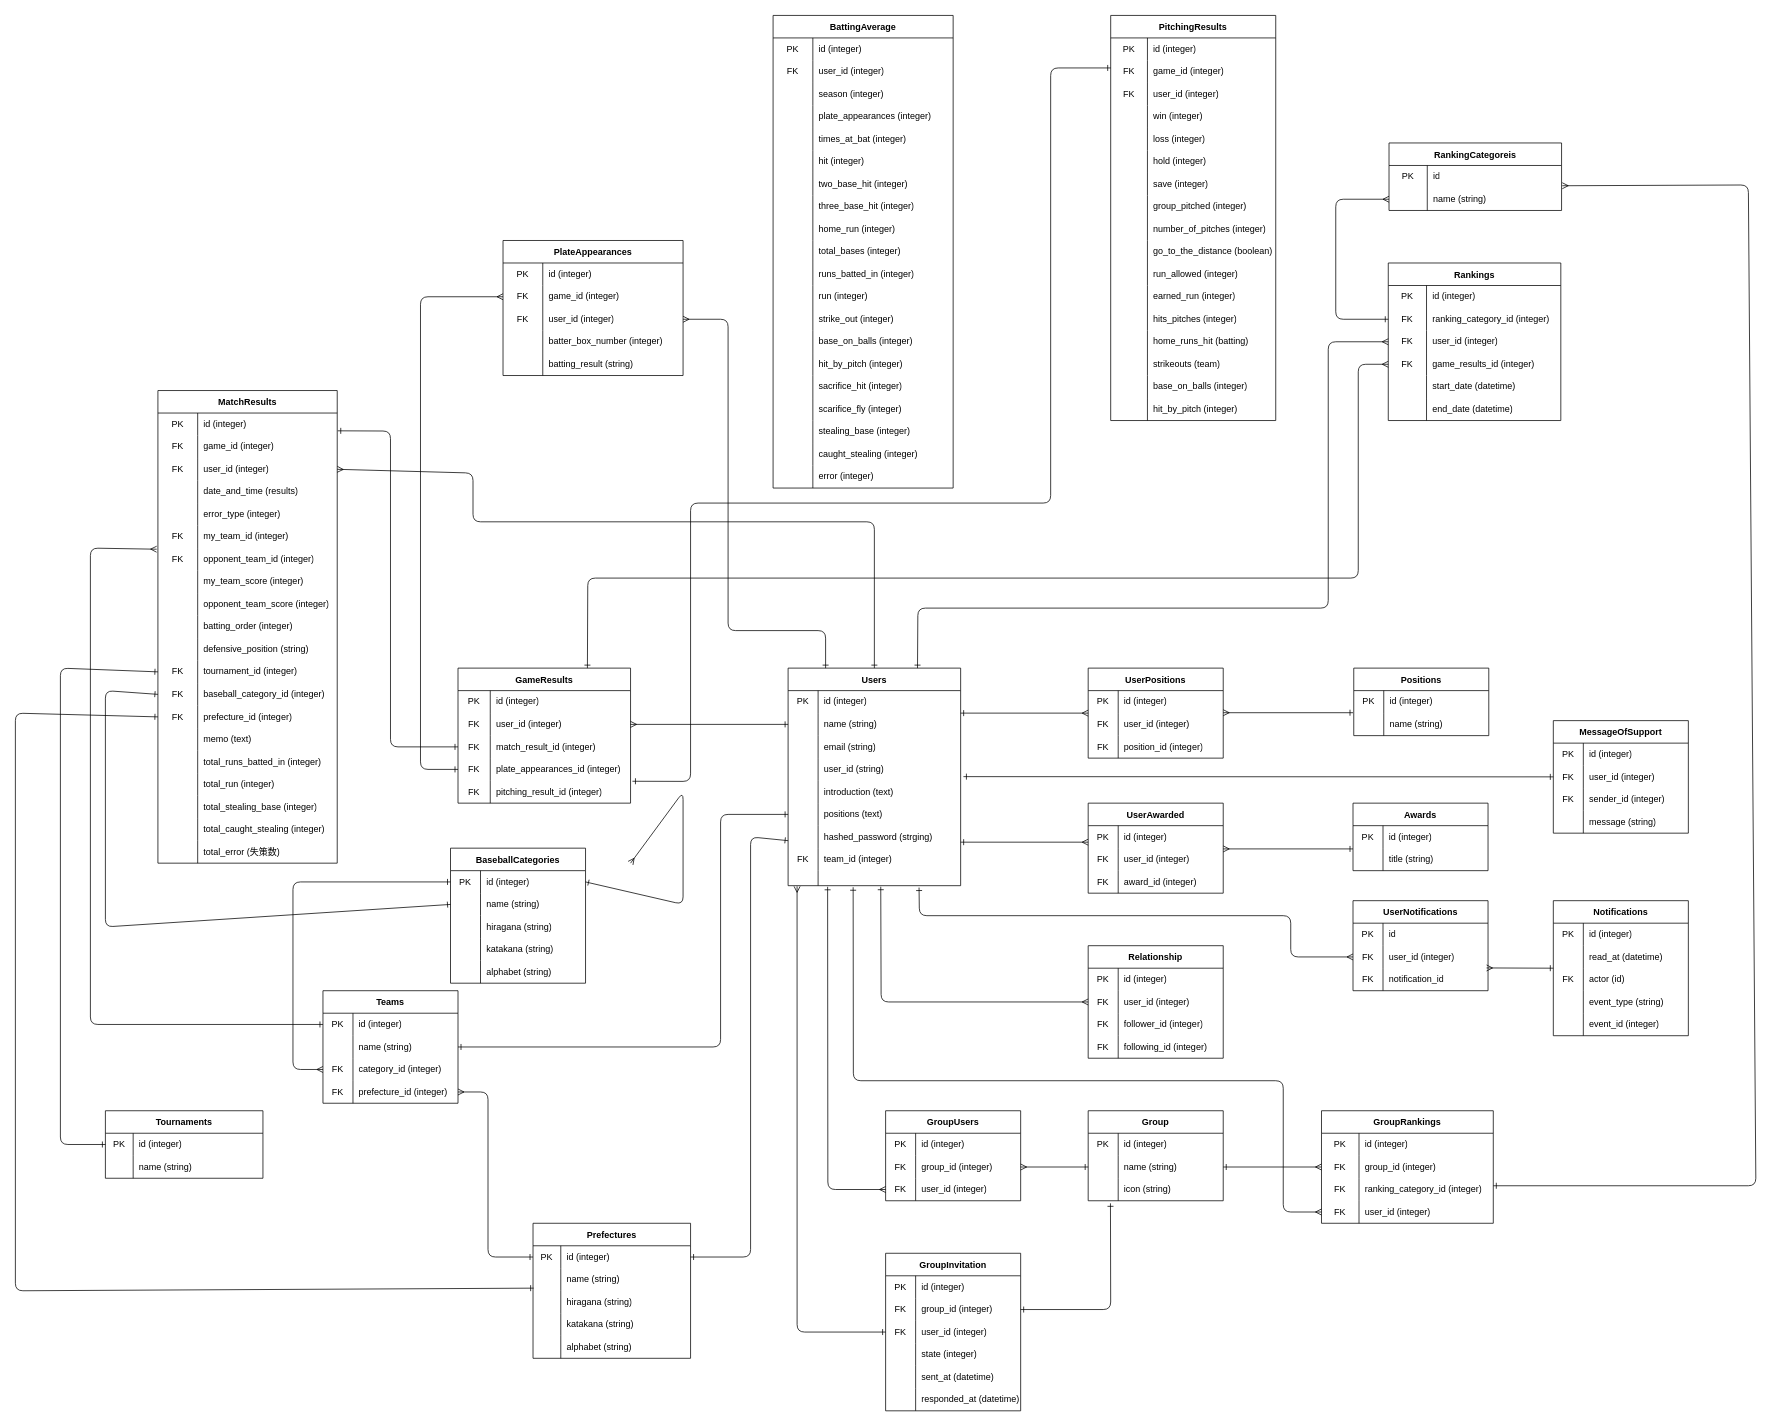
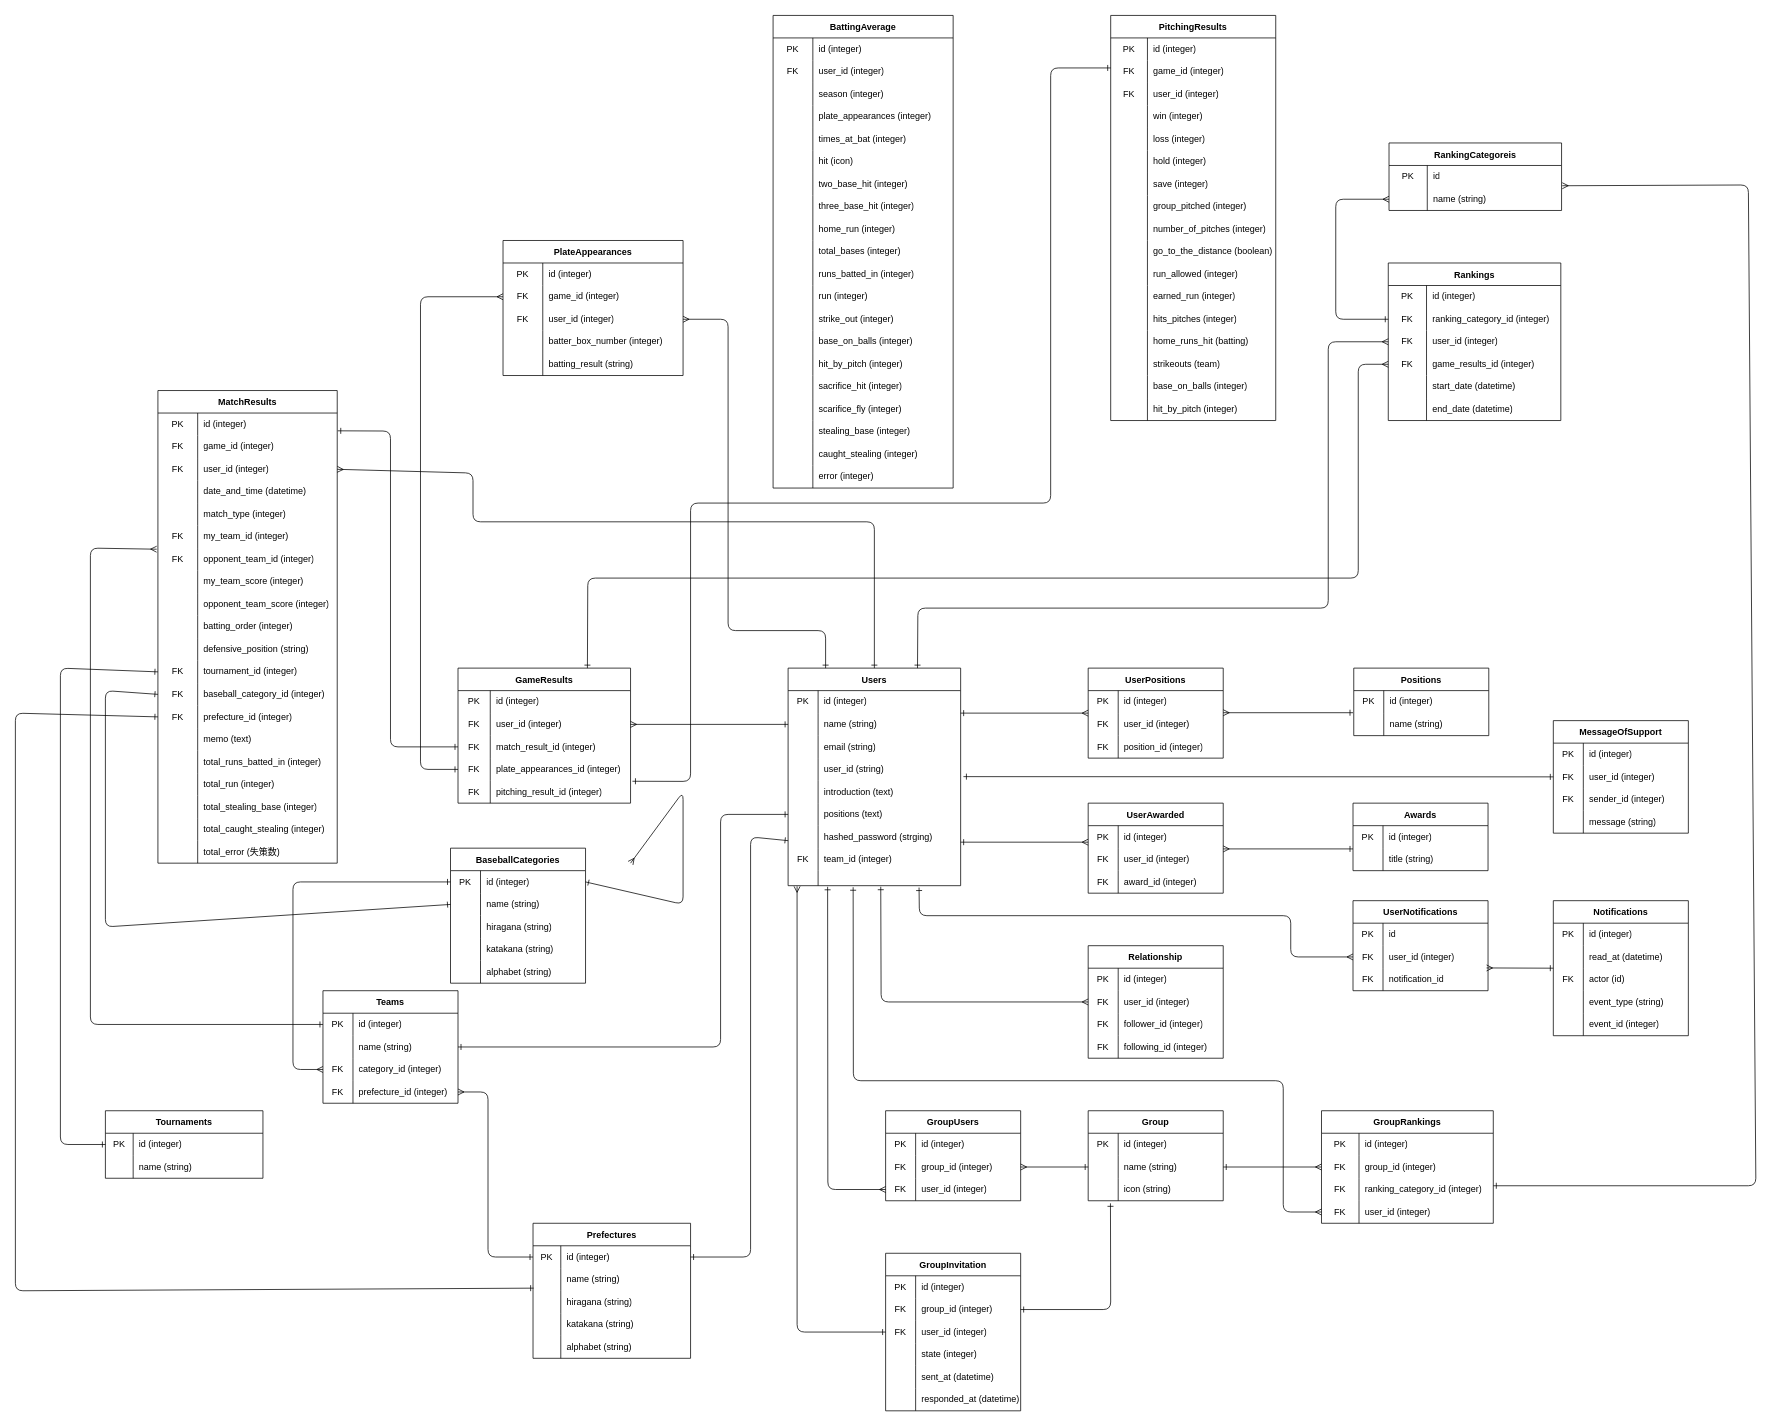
node "hit (integer)": label "hit (integer)" -> "hit (icon)"
node "date_and_time (results)": label "date_and_time (results)" -> "date_and_time (datetime)"
node "error_type (integer)": label "error_type (integer)" -> "match_type (integer)"
